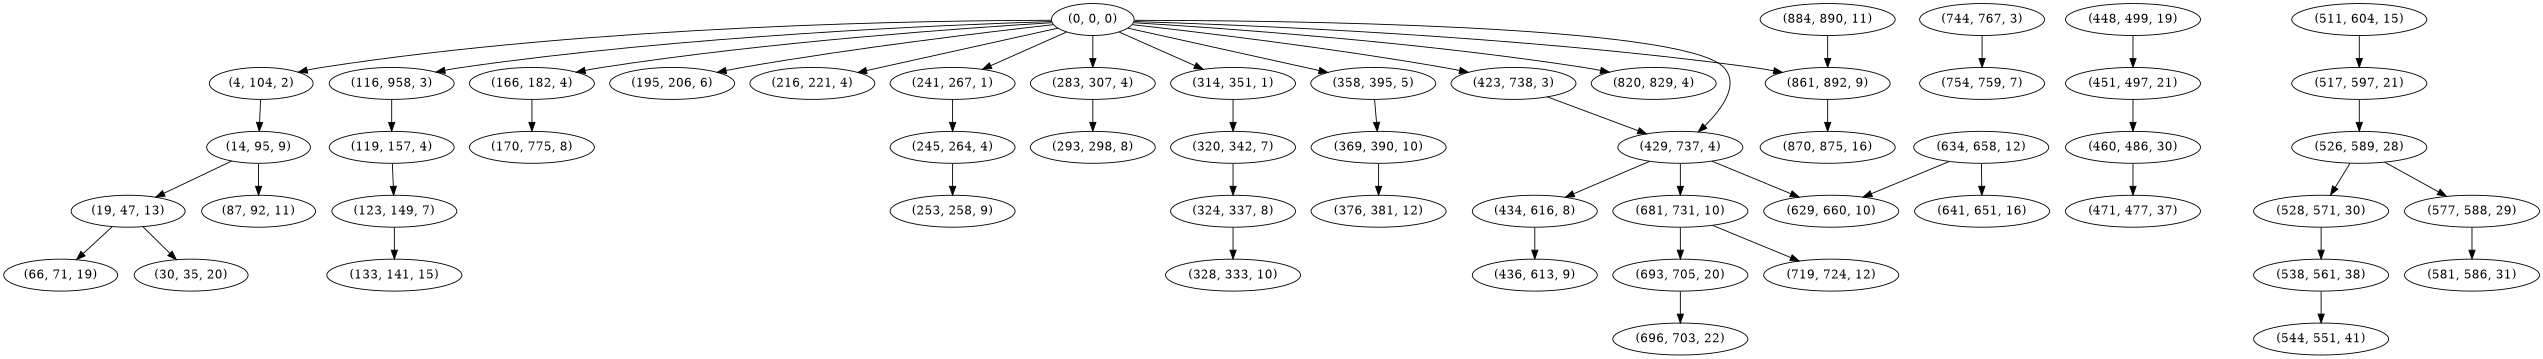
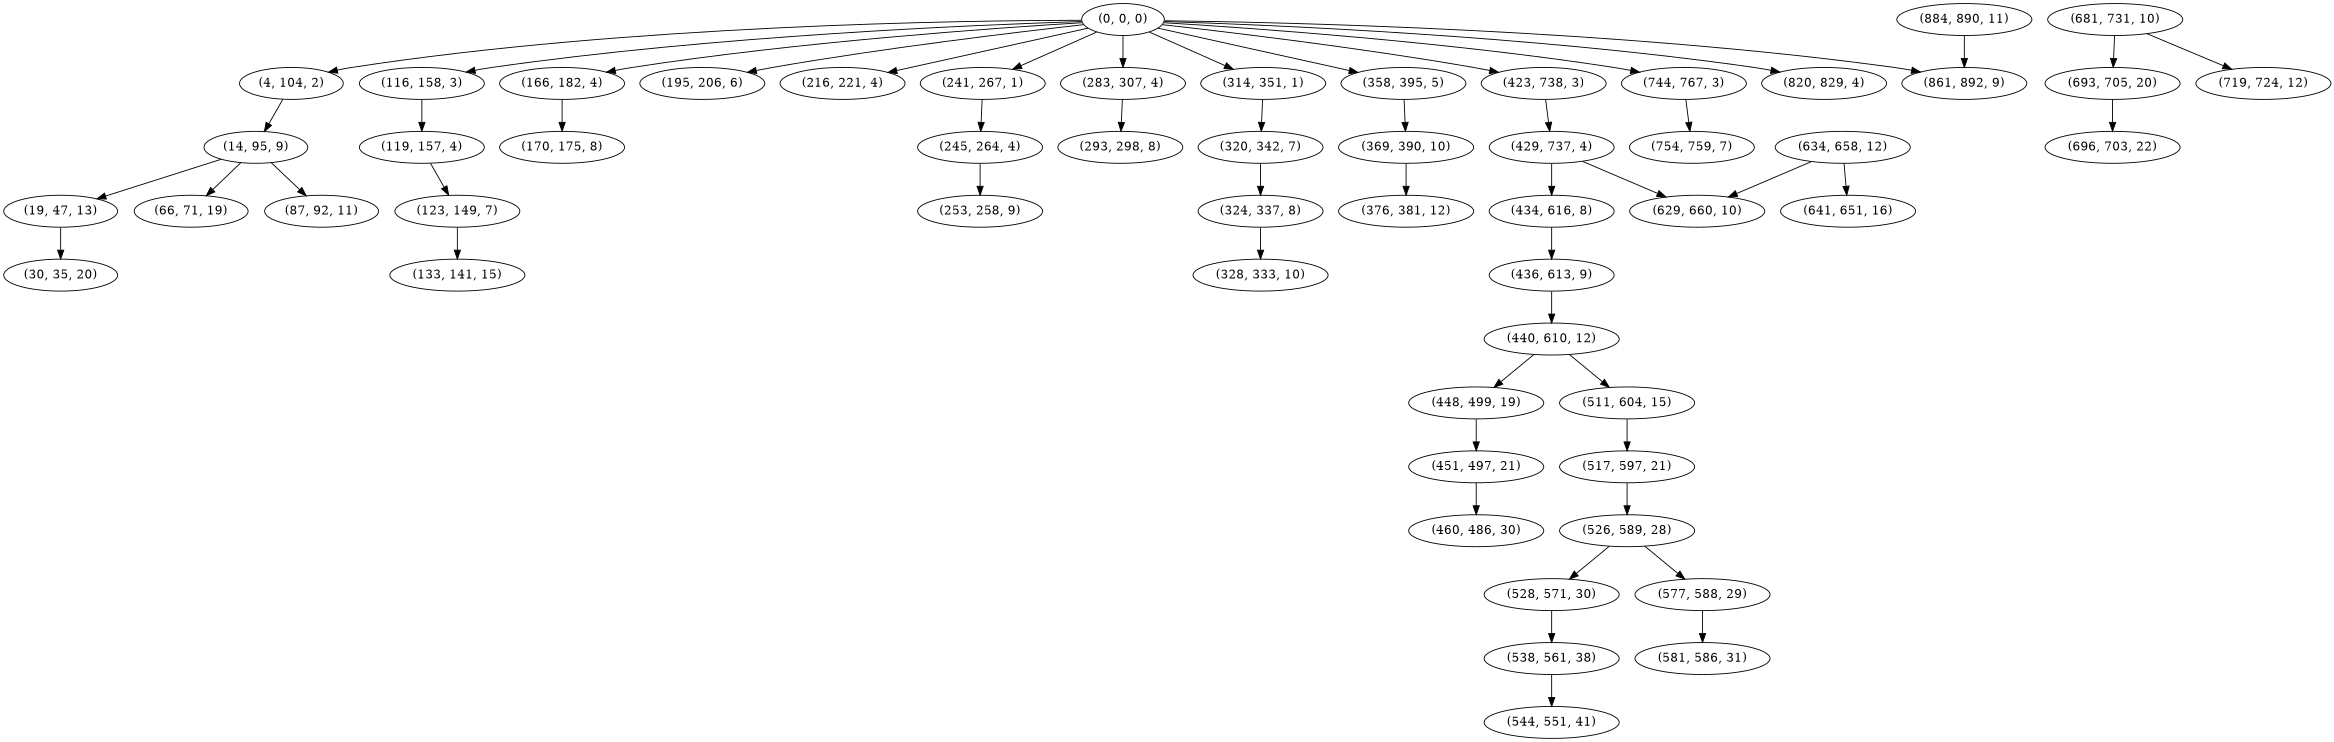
edge "(0, 0, 0)" -> "(429, 737, 4)": now "(0, 0, 0)" -> "(744, 767, 3)"
node "(116, 958, 3)": label "(116, 958, 3)" -> "(116, 158, 3)"
node "(170, 775, 8)": label "(170, 775, 8)" -> "(170, 175, 8)"
node "(870, 875, 16)": removed
edge "(429, 737, 4)" -> "(681, 731, 10)": removed
node "(471, 477, 37)": removed
edge "(19, 47, 13)" -> "(66, 71, 19)": now "(14, 95, 9)" -> "(66, 71, 19)"
node "(440, 610, 12)": added
